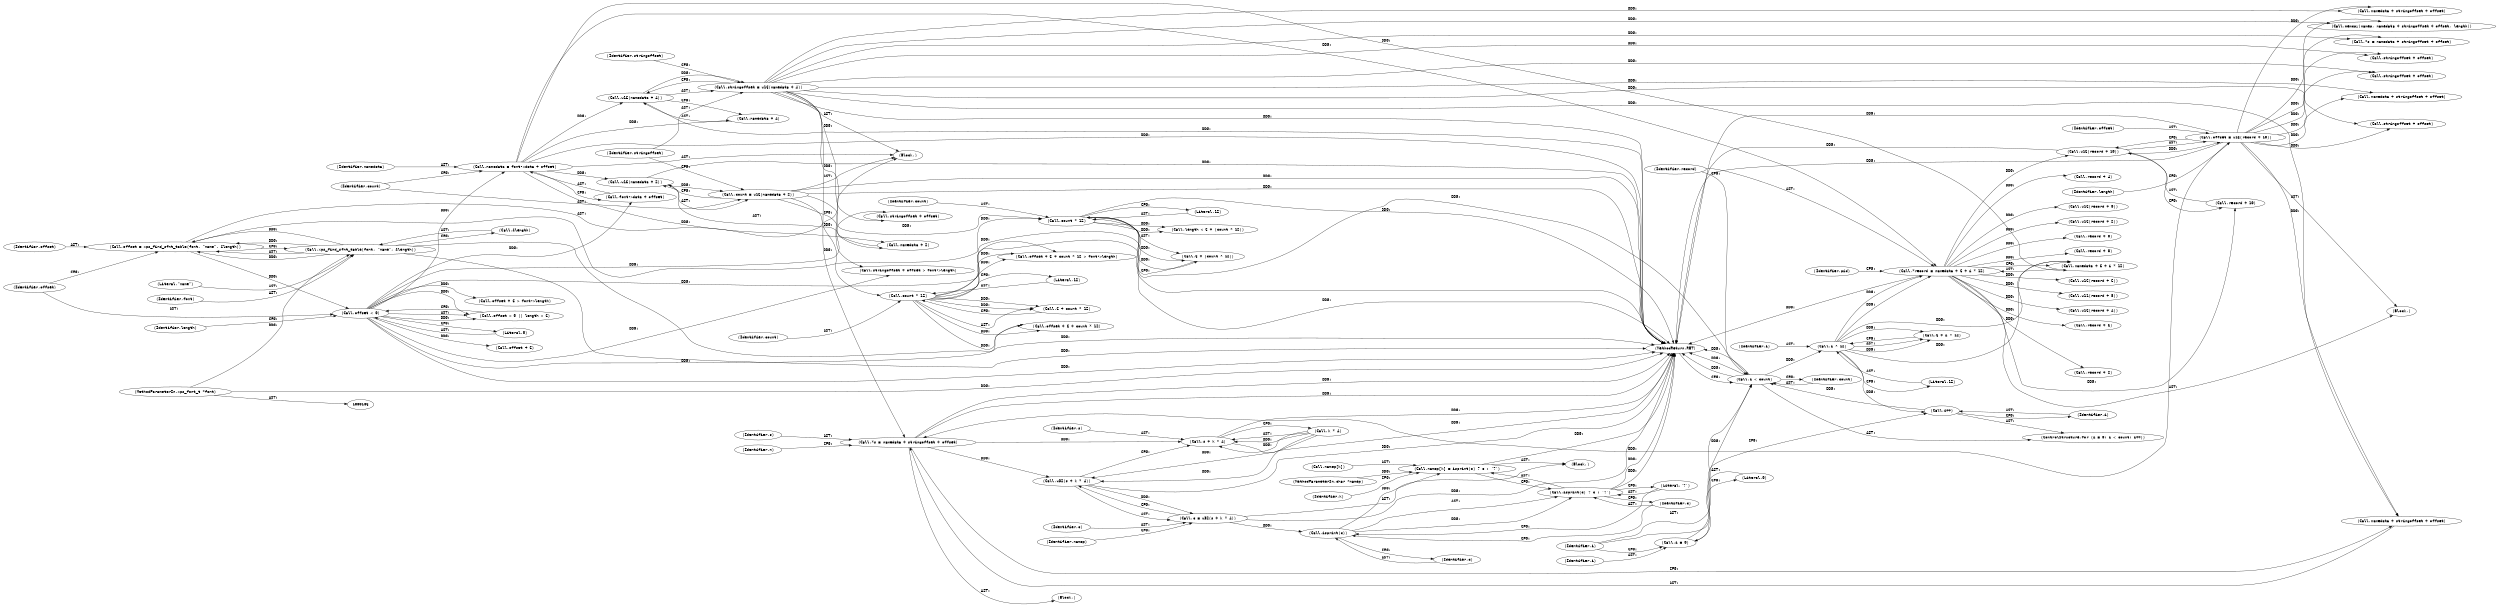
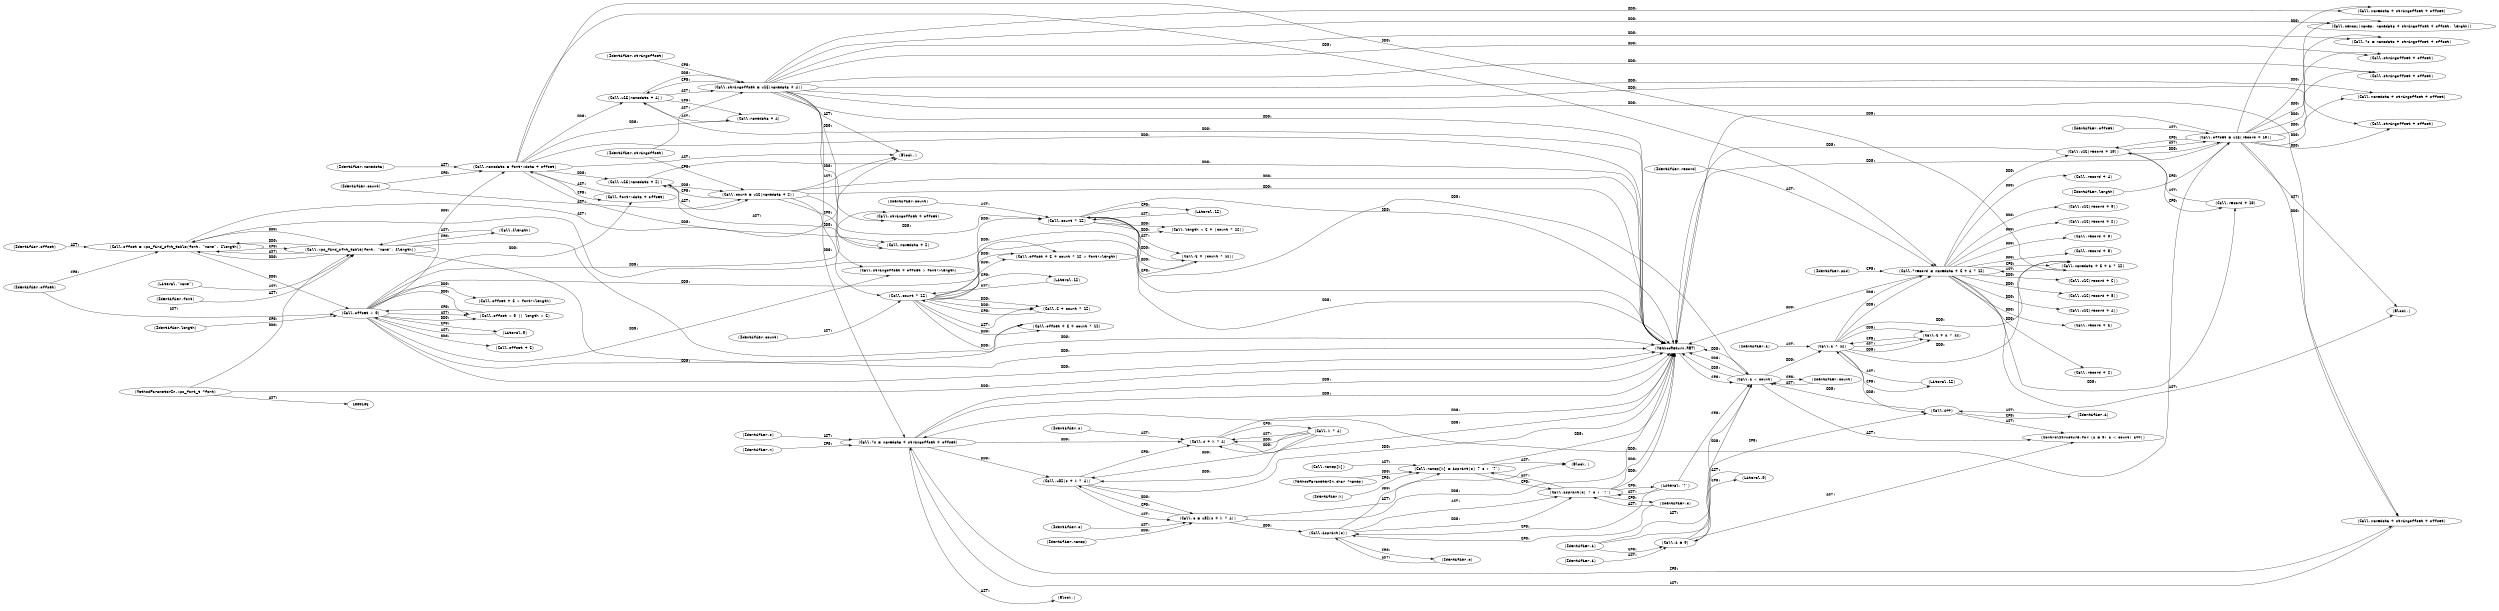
edge "(Identifier,record)" -> "(Call,i < count)": now "(Literal,'?')" -> "(Call,i < count)"
node "(Call,u11(record + 8))": label "(Call,u11(record + 8))" -> "(Call,u16(record + 8))"
edge "(Call,i = 0)" -> "(ControlStructure,for (i = 0; i < count; i++))": added, label "AST:"
edge "(Identifier,namep)" -> "(Call,c = u32(s + k * 4))": label "CFG: " -> "DDG: "
